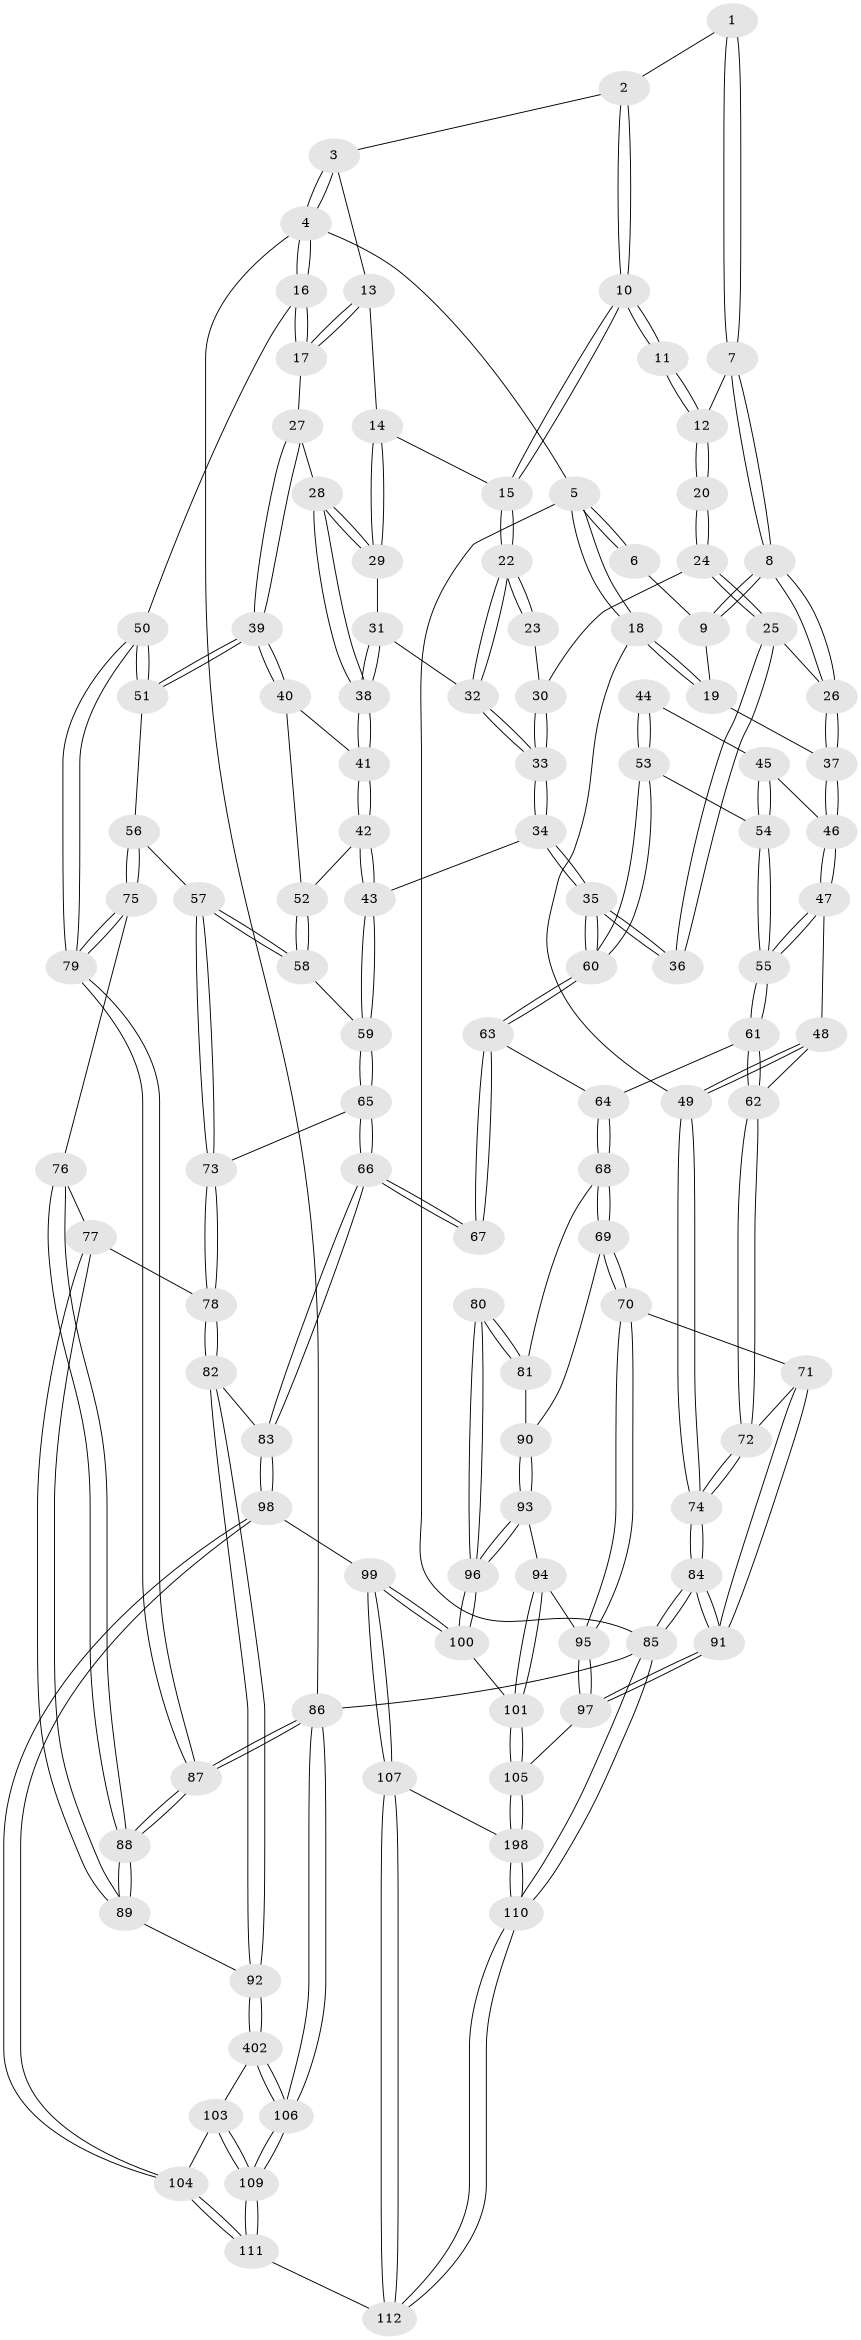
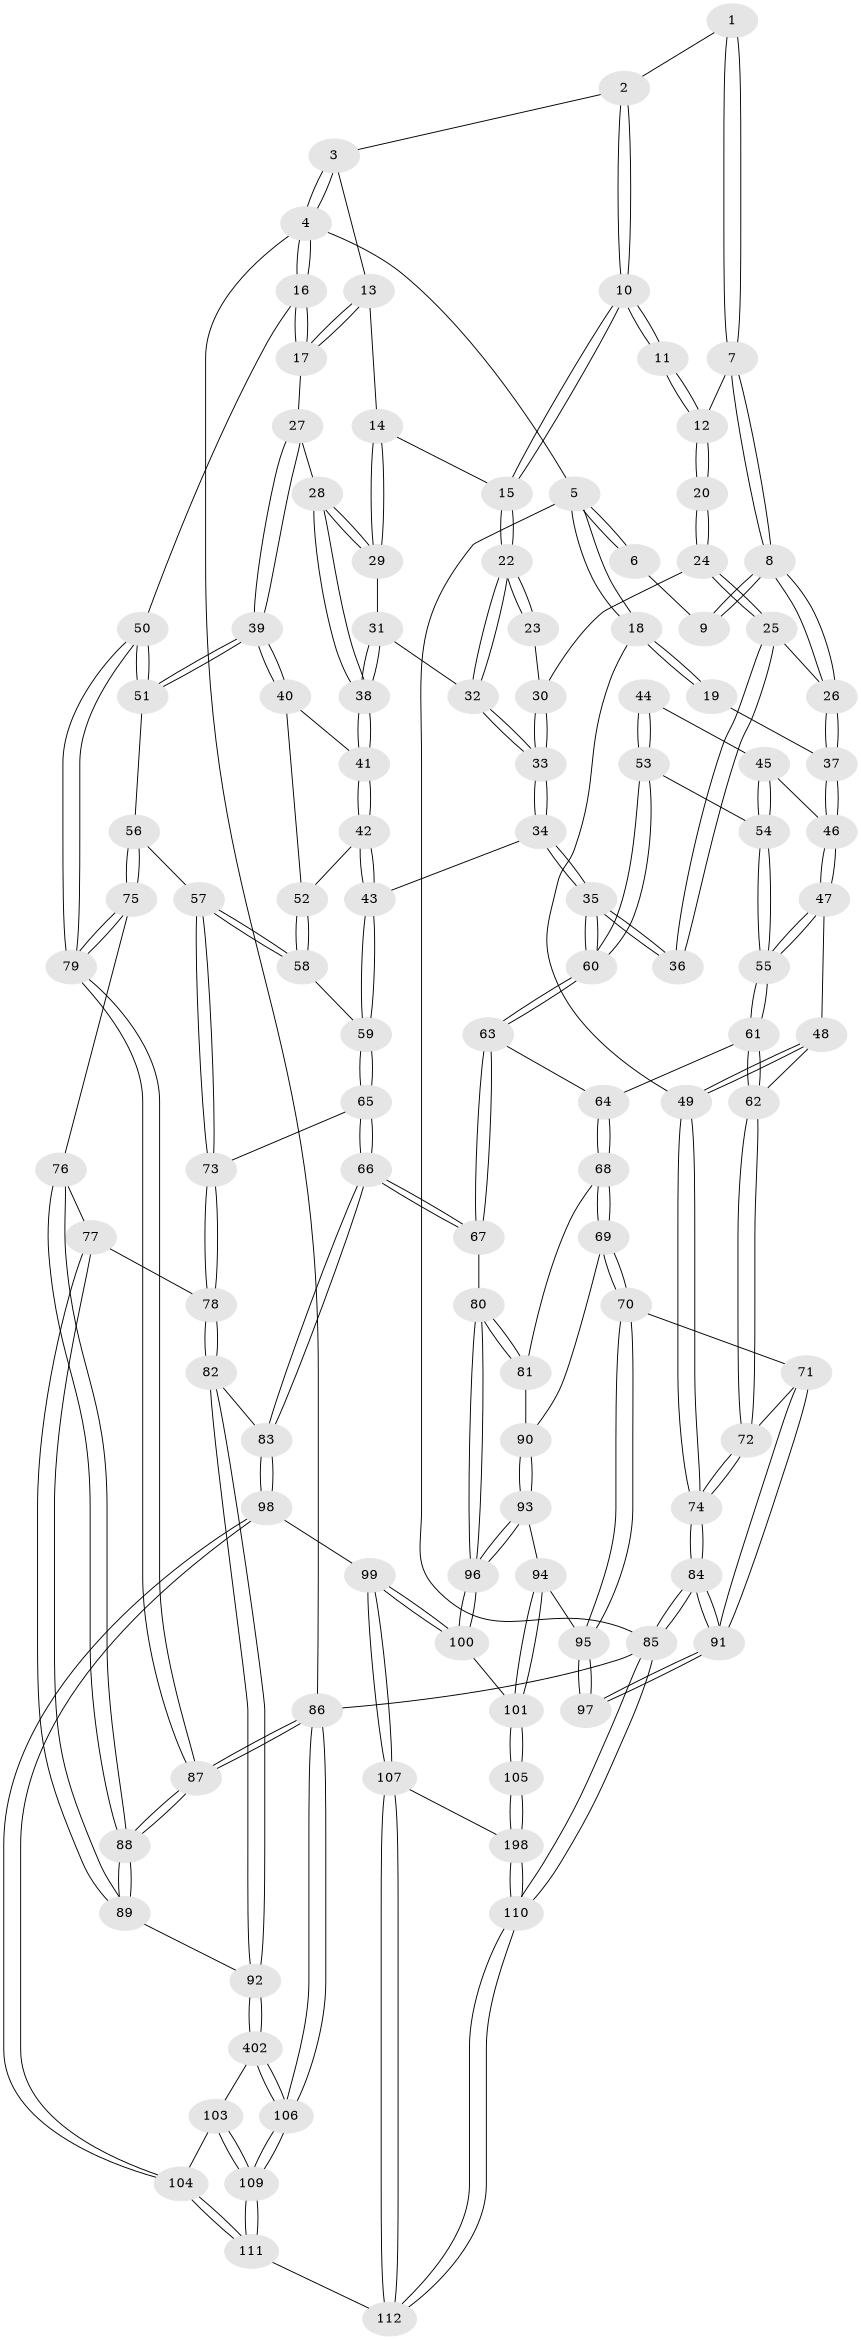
edge "9" -- "19": removed
edge "67" -- "80": added
edge "97" -- "105": removed
